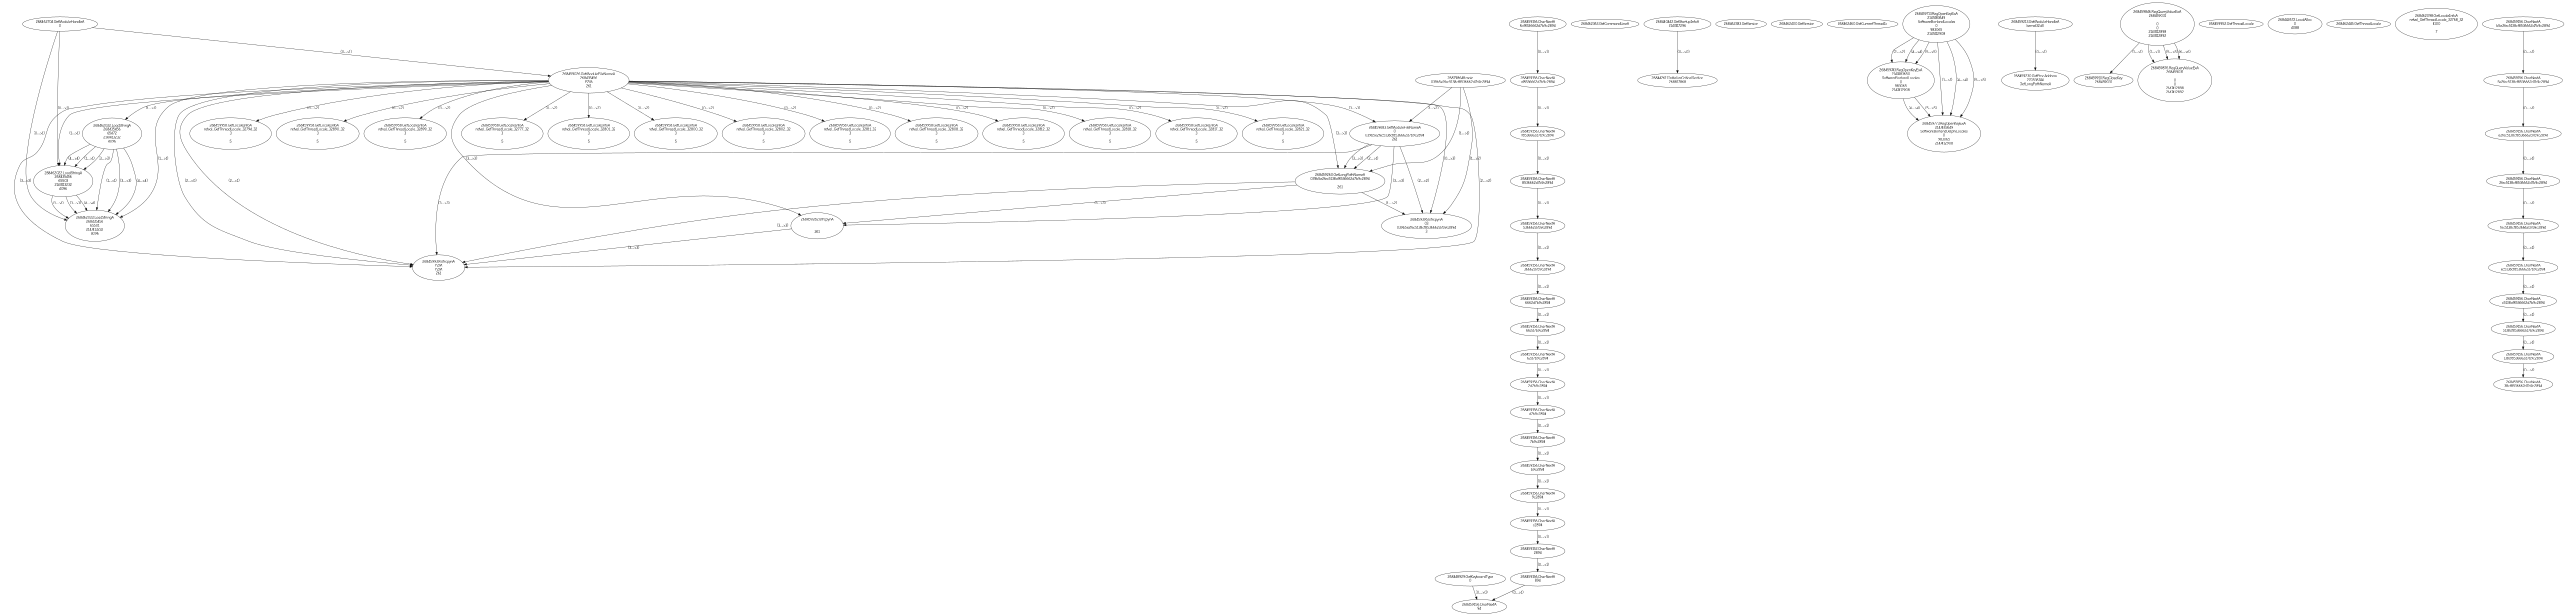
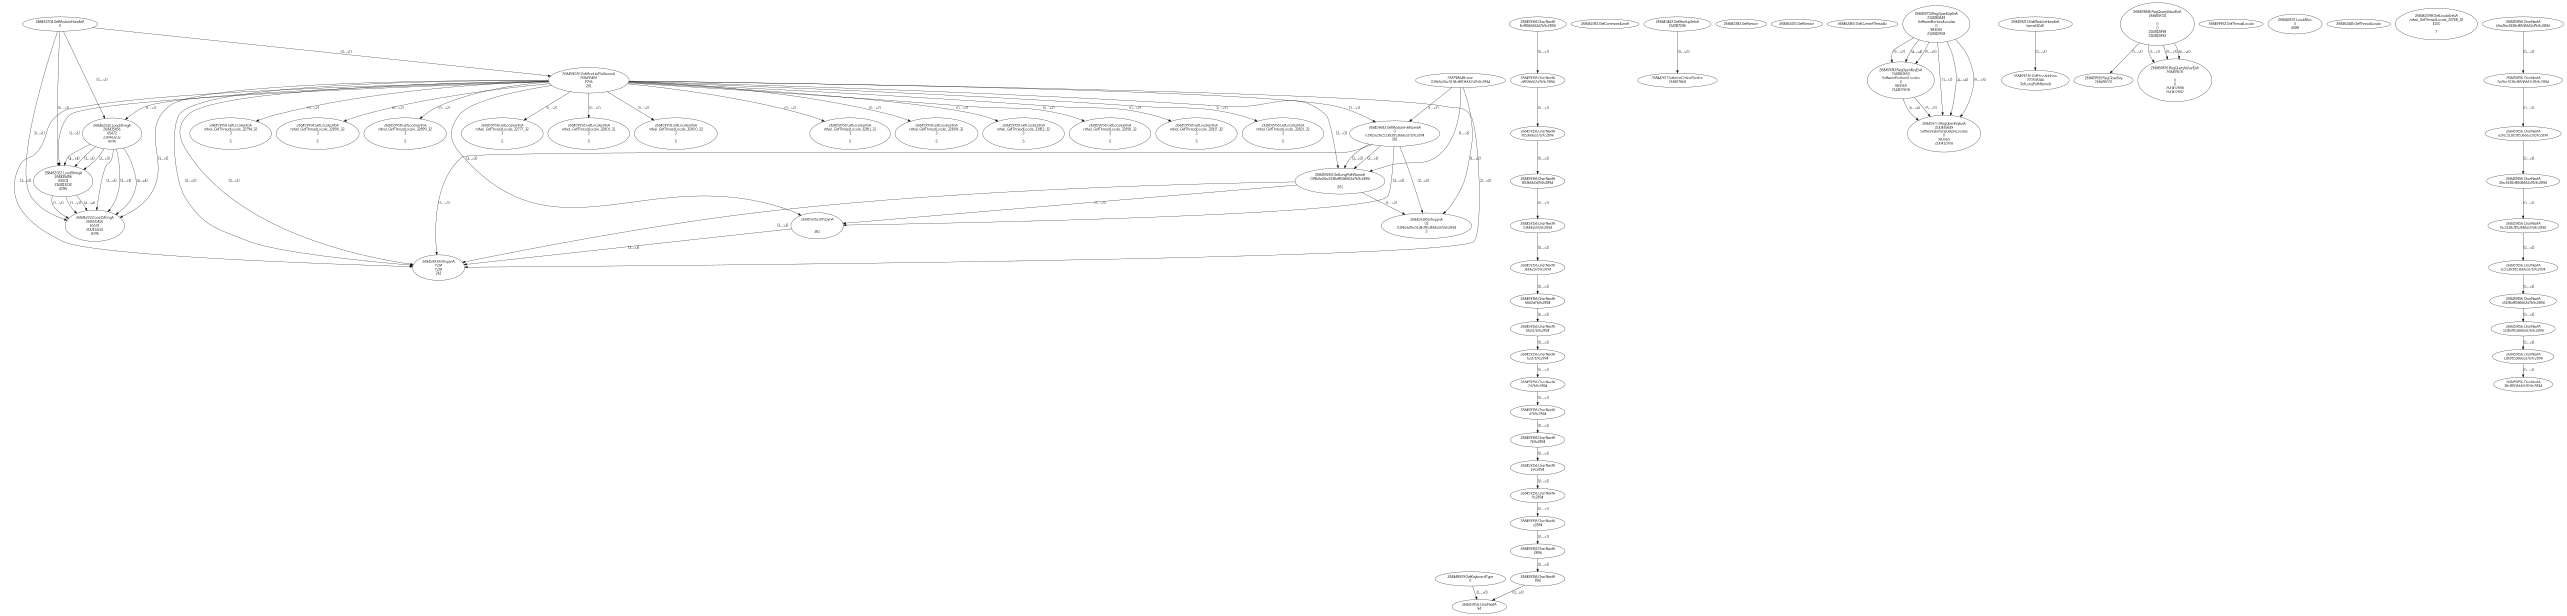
edge "268462704.GetModuleHandleA 0" -> "268462022.LoadStringA 268435456 65472 2147413232 4096": added, label "(0-->1)"
edge "268459026.GetModuleFileNameA 268435456 PZM 261" -> "268459395.lstrcpynA 03 039b5e2fec5138cf8536662d7b9c2894 3": removed, label "(0-->3)"
node "268459958.GetLocaleInfoA retval_GetThreadLocale_32802_32 3 5": removed
